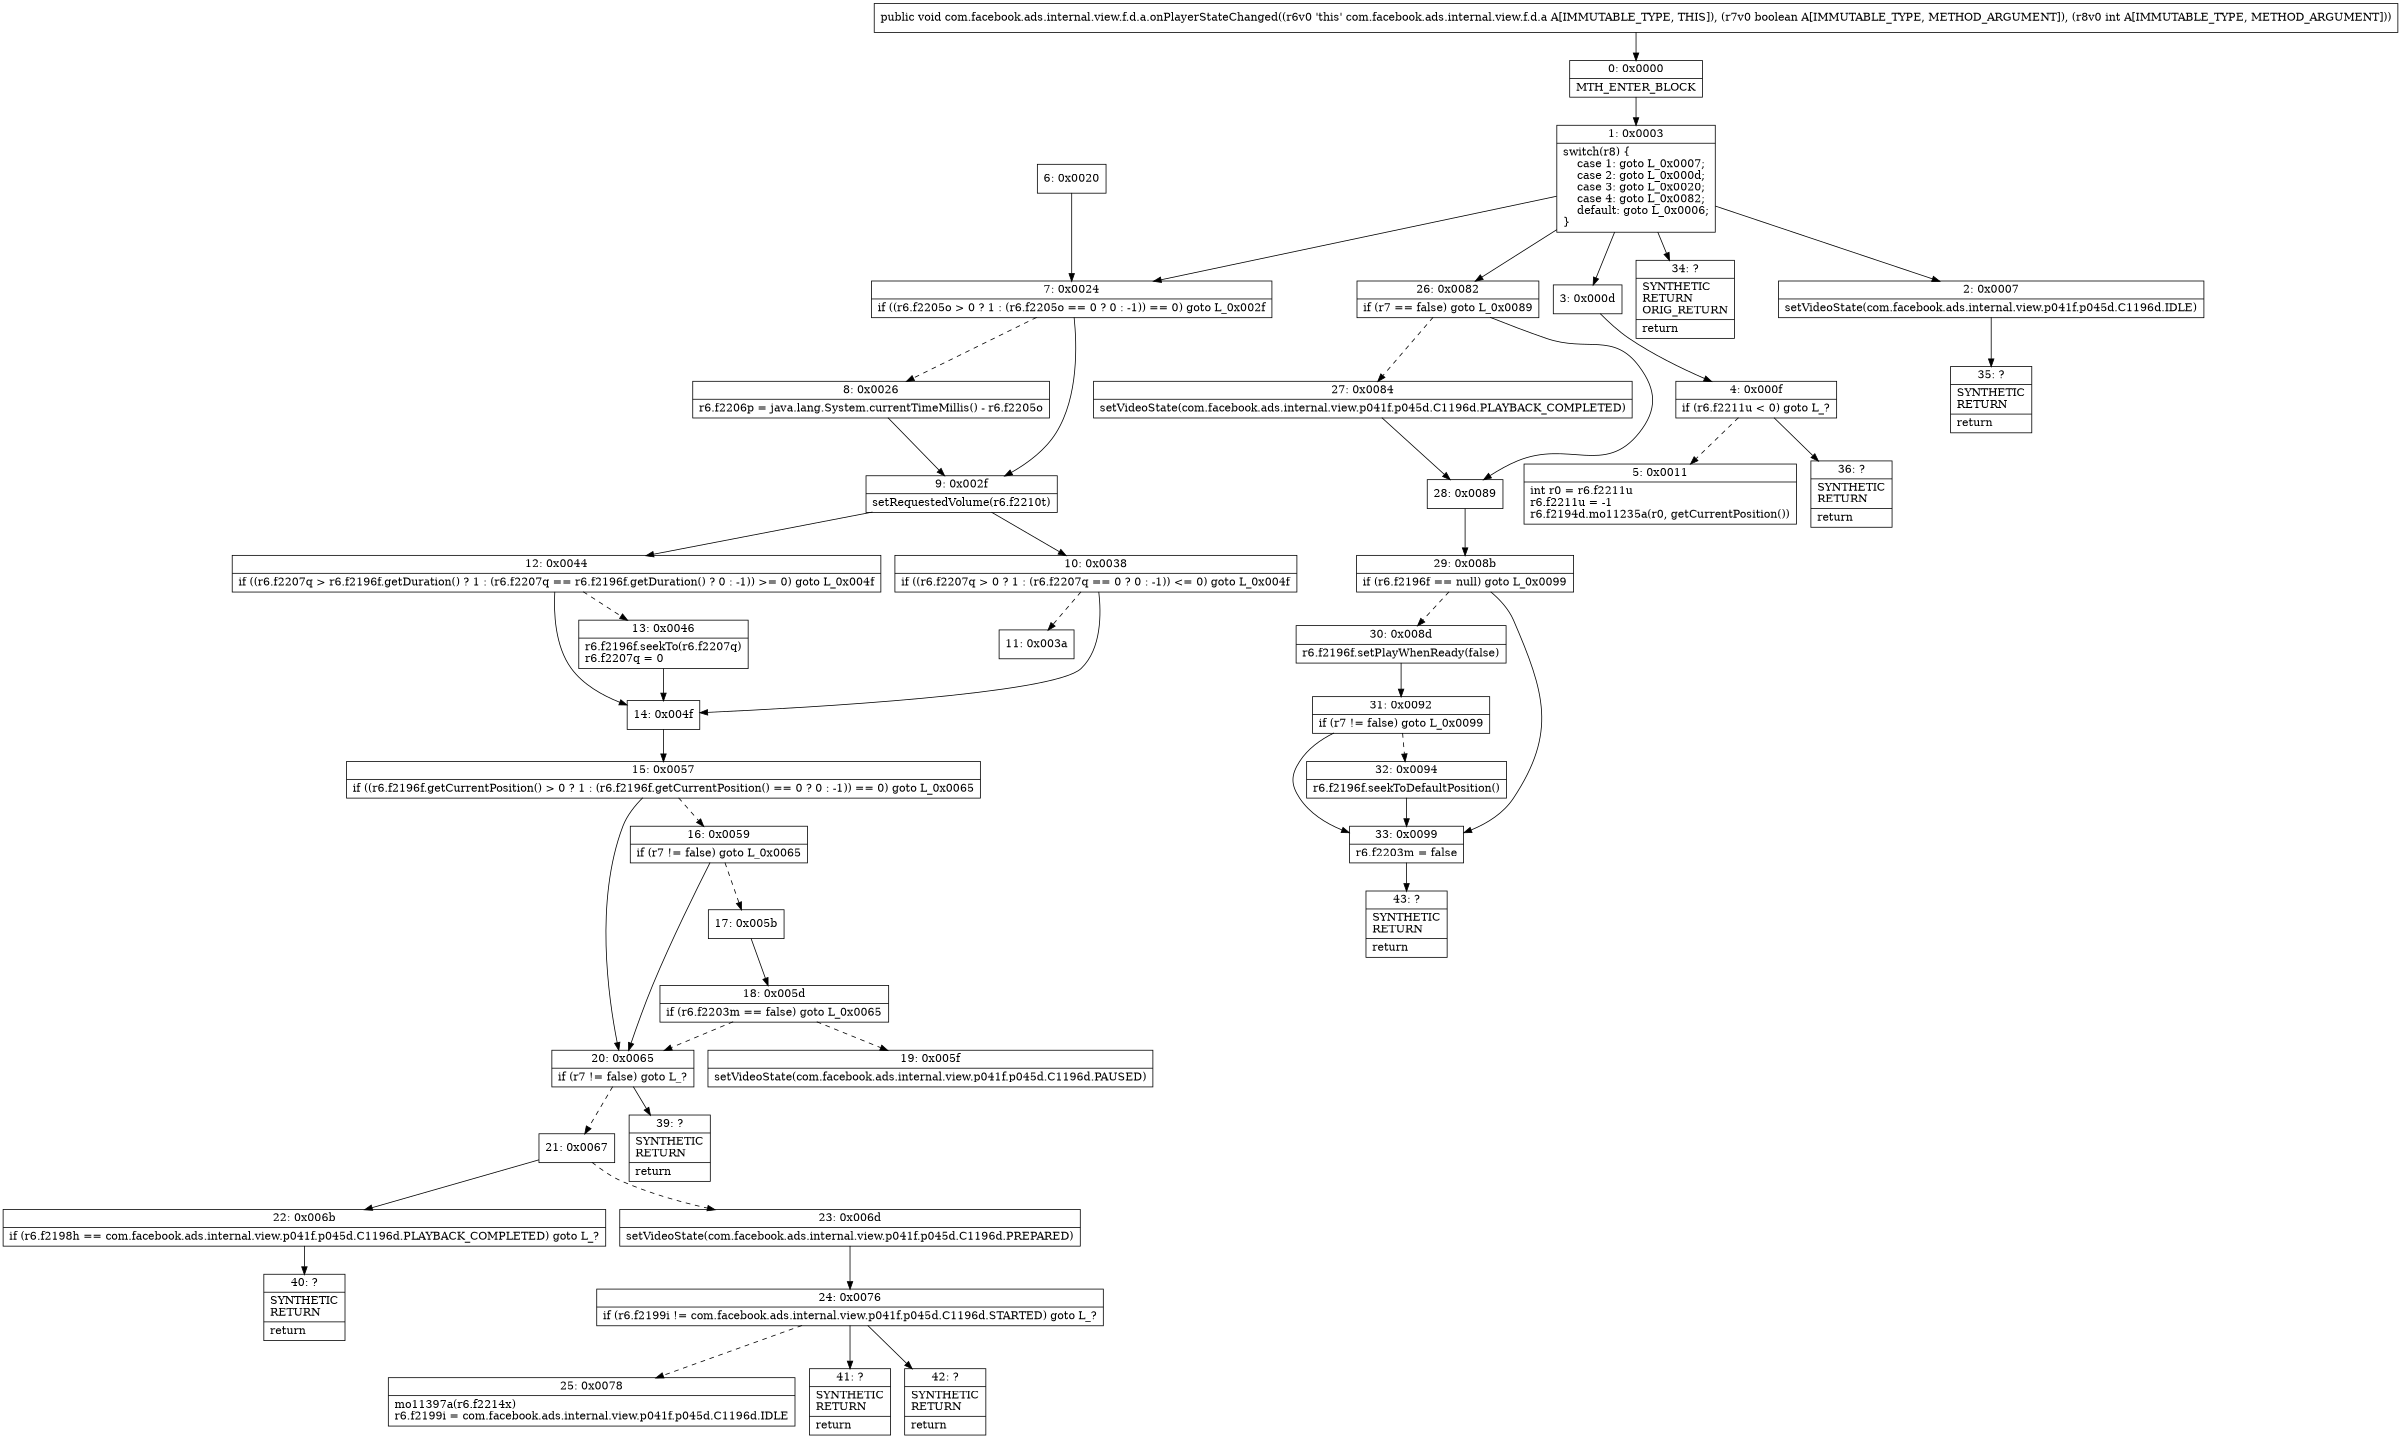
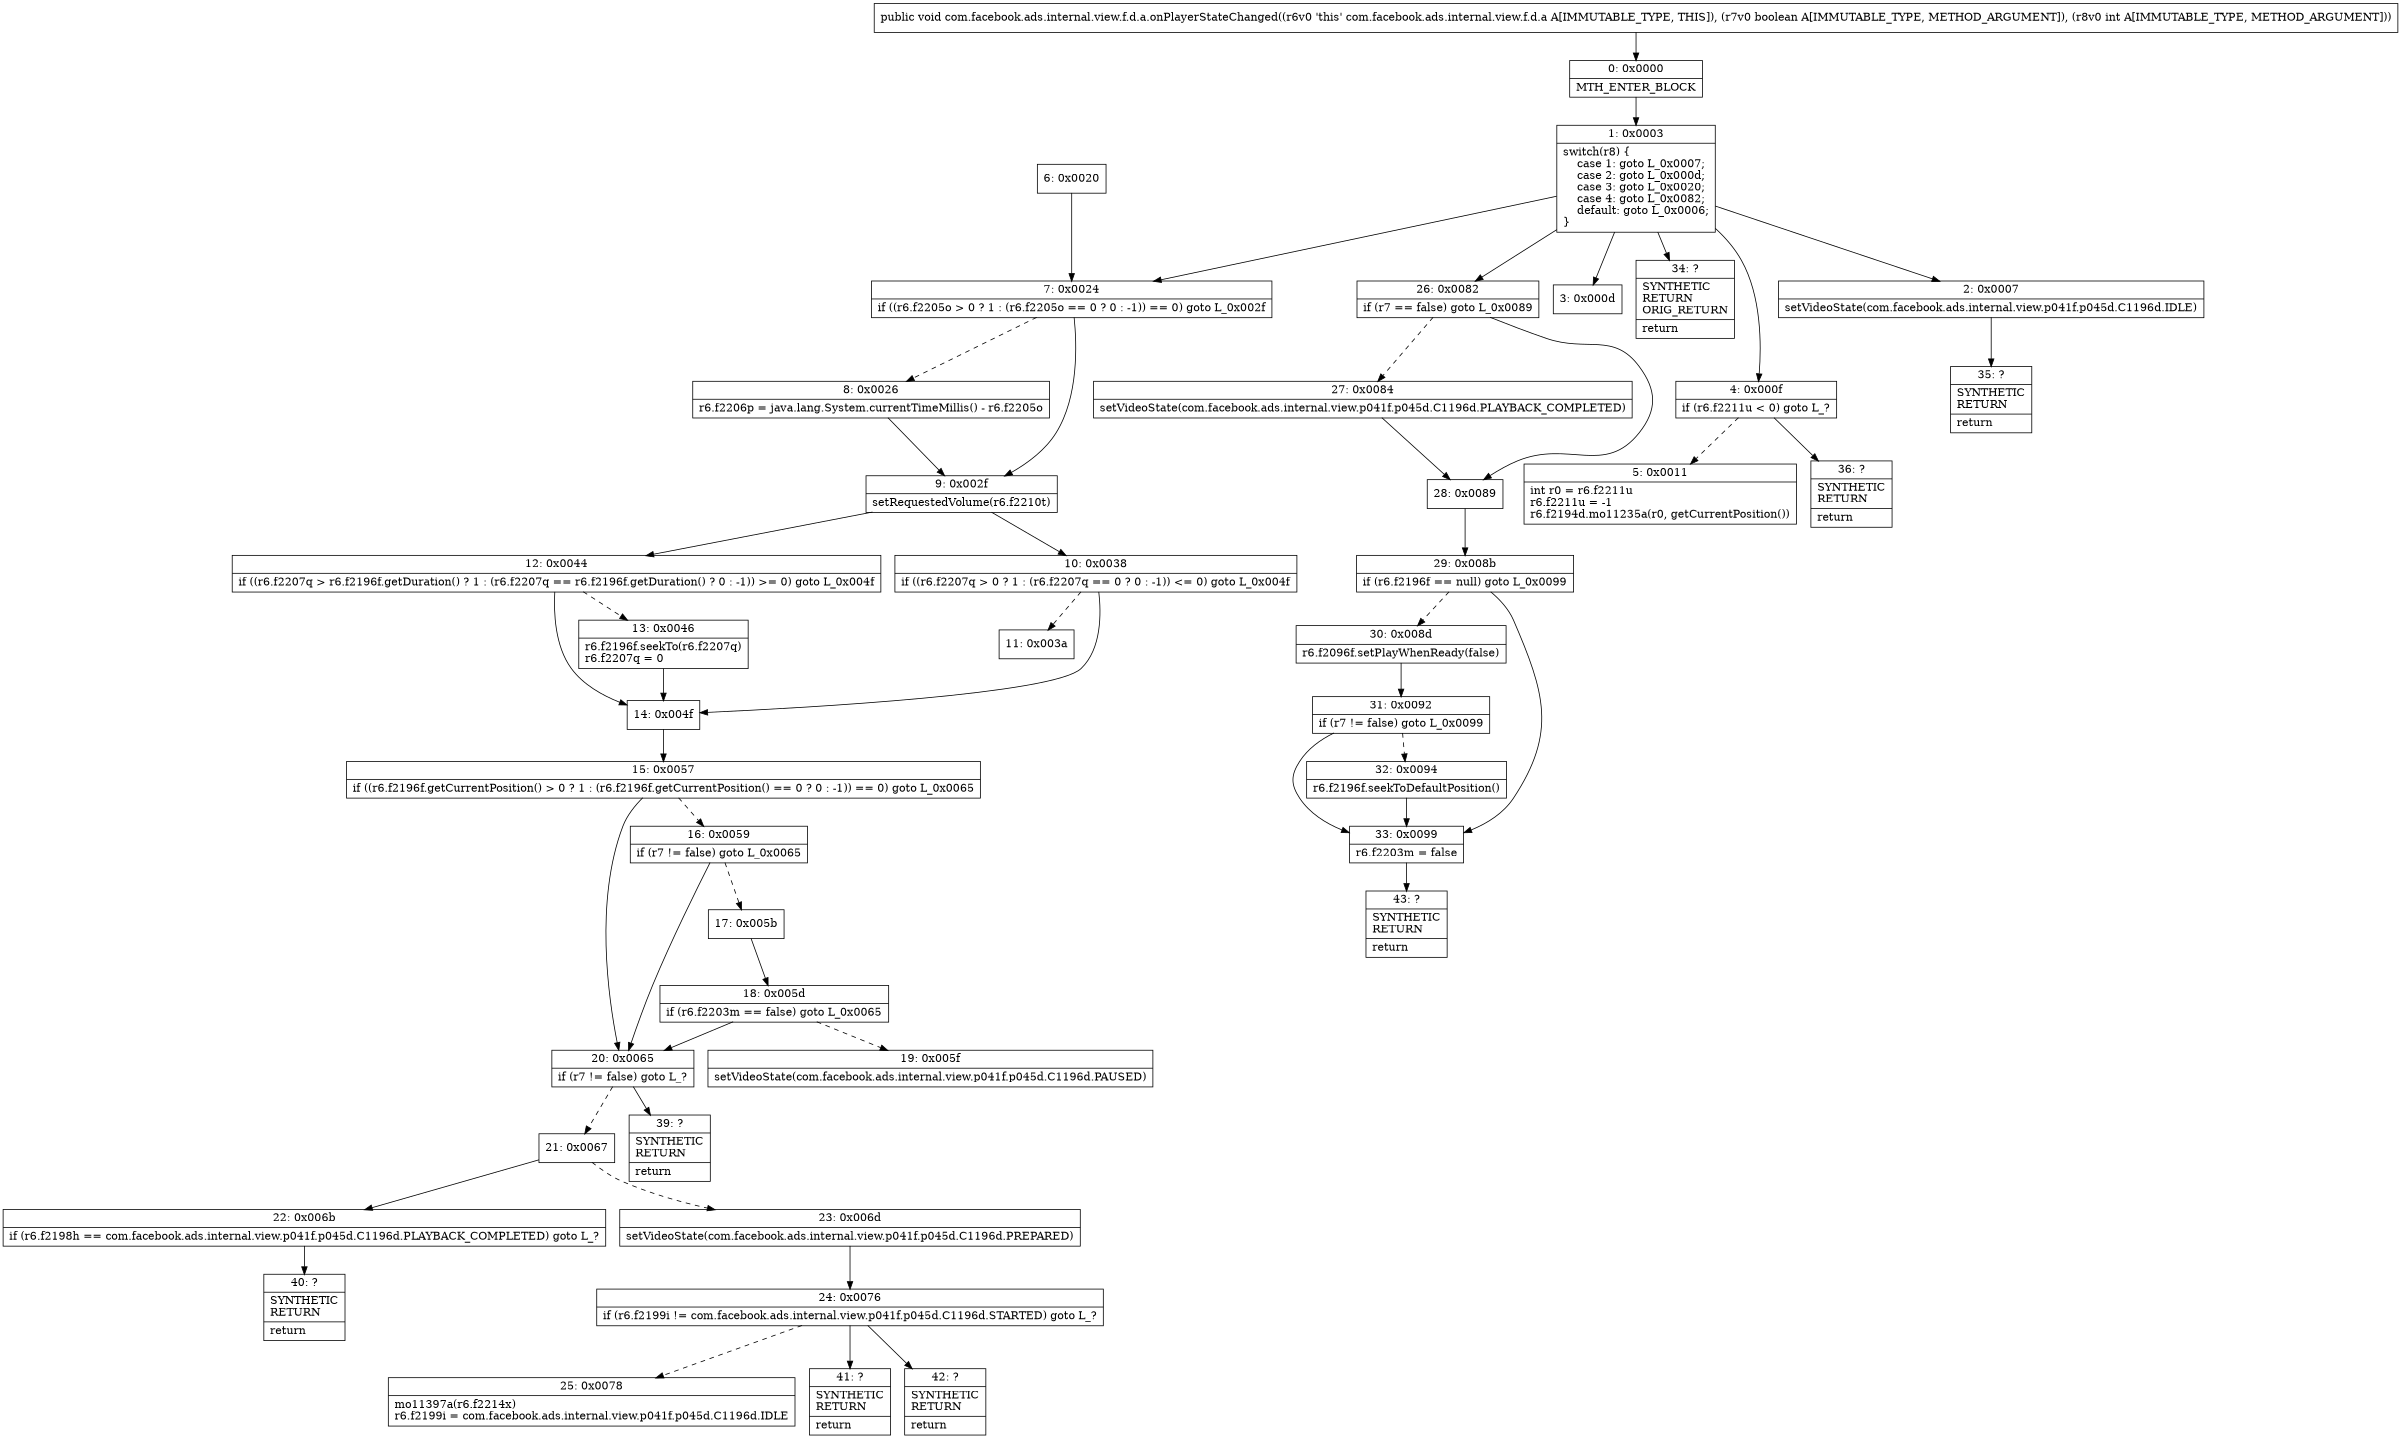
edge "3: 0x000d" -> "4: 0x000f": now "1: 0x0003" -> "4: 0x000f"
node "30: 0x008d": text "r6.f2196f.setPlayWhenReady(false)" -> "r6.f2096f.setPlayWhenReady(false)"
edge "18: 0x005d" -> "20: 0x0065": style dashed -> solid
